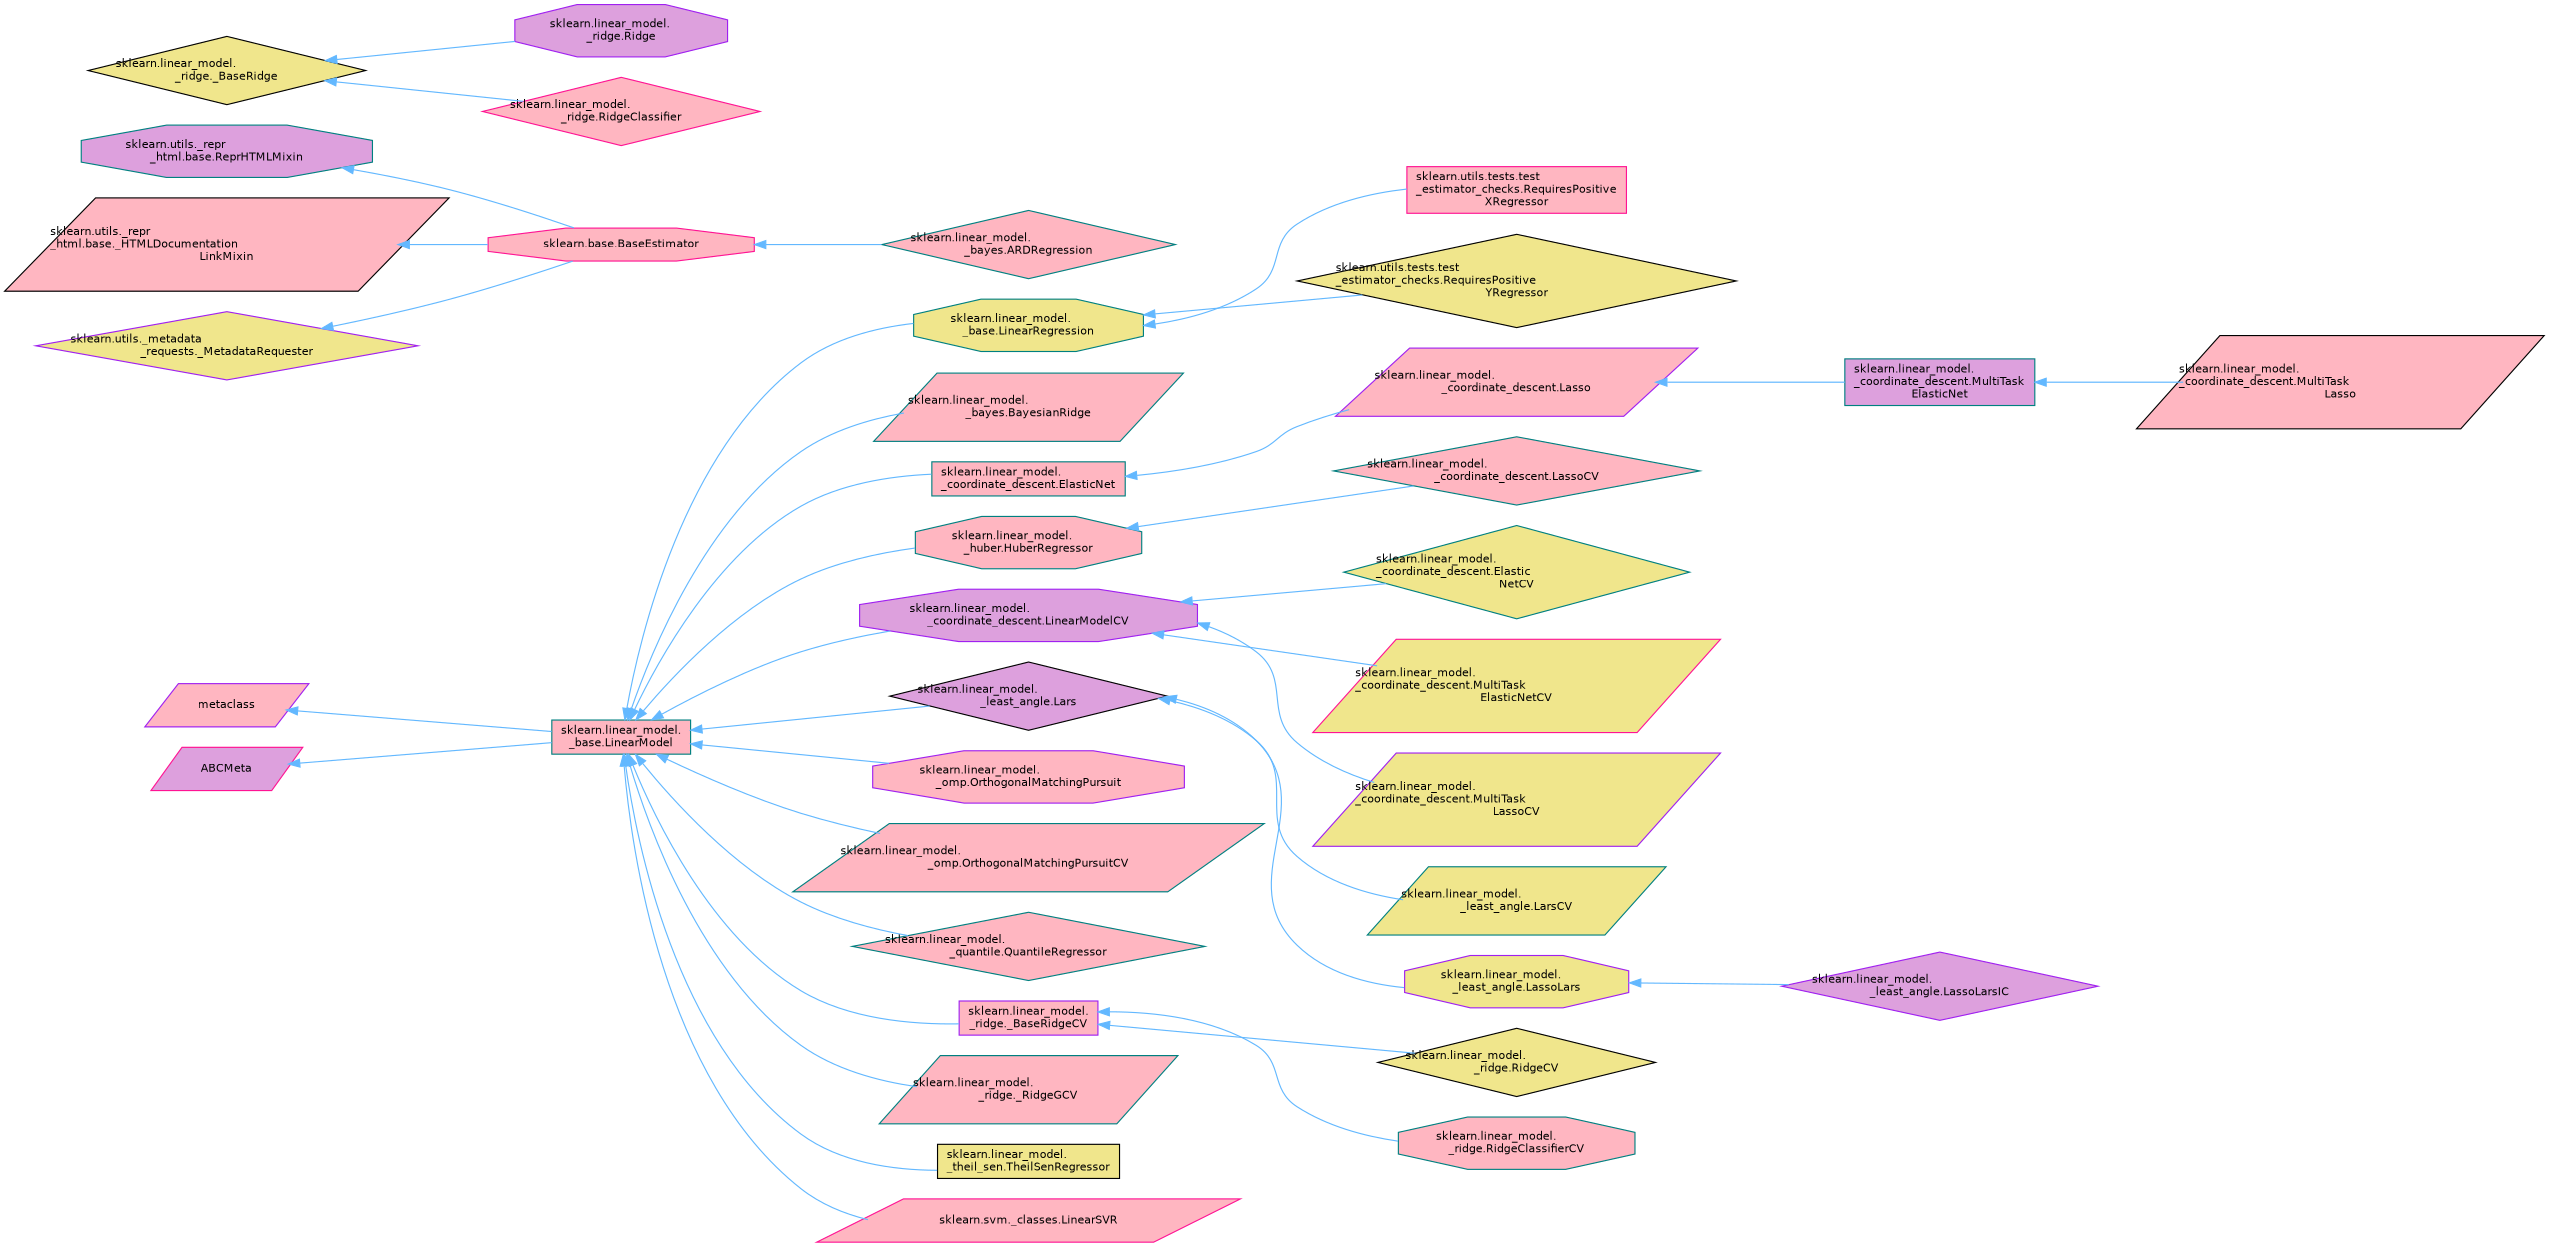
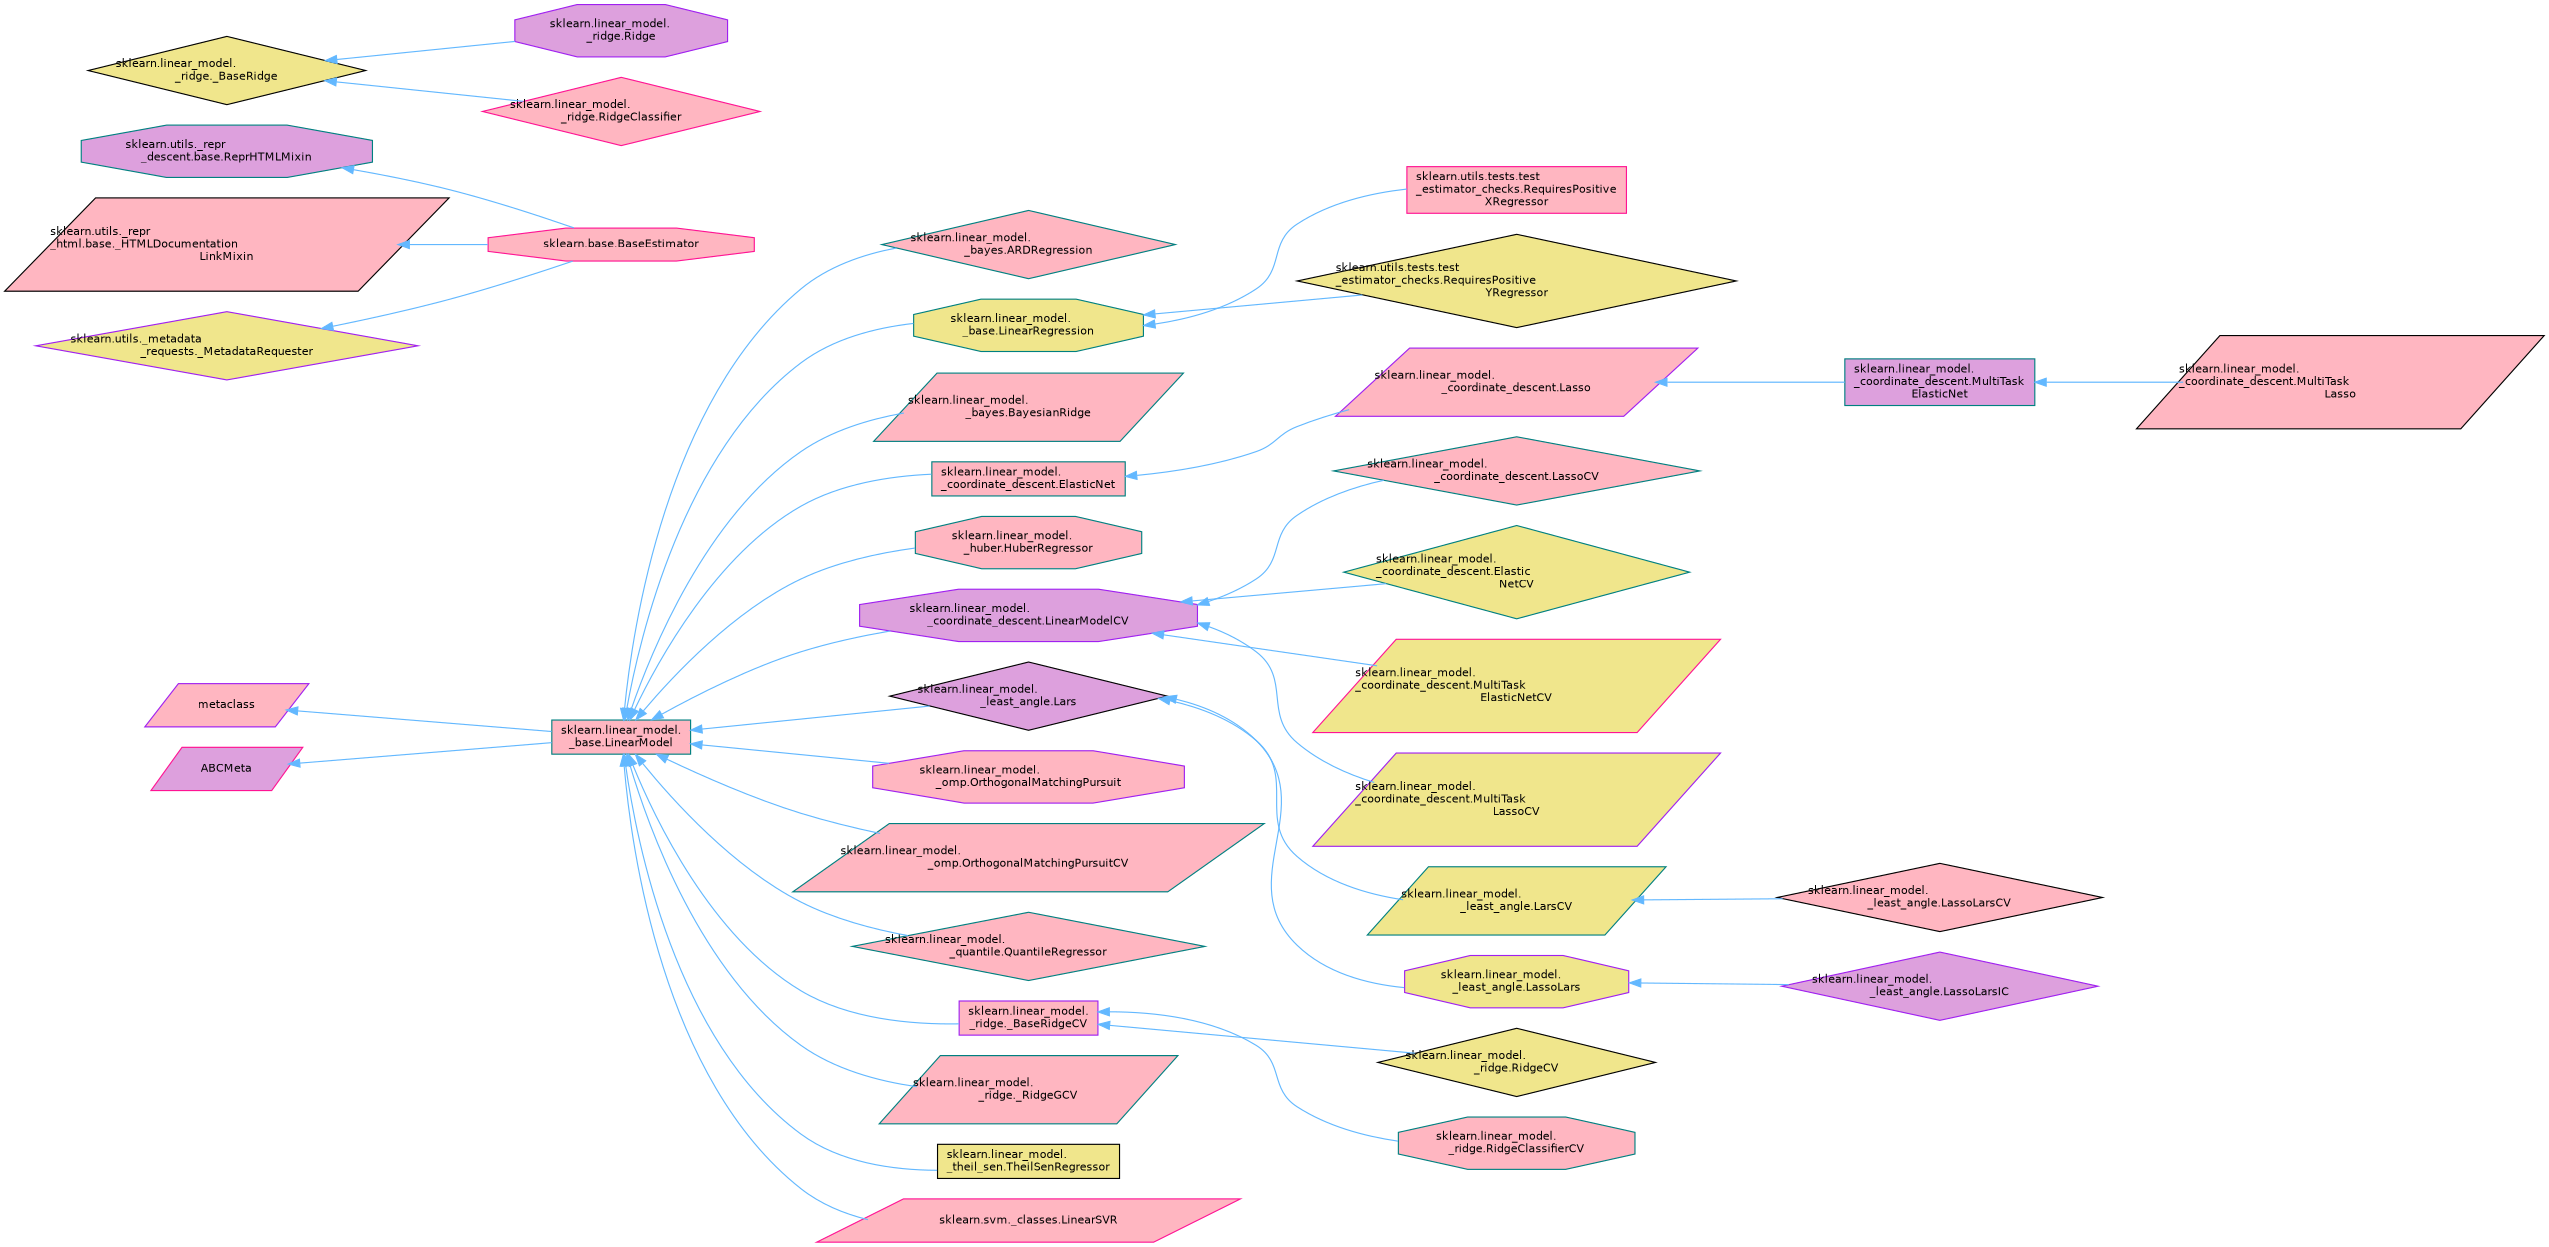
node "sklearn.utils._repr _html.base.ReprHTMLMixin": label "sklearn.utils._repr _html.base.ReprHTMLMixin" -> "sklearn.utils._repr _descent.base.ReprHTMLMixin"
edge "sklearn.linear_model. _bayes.ARDRegression" -> "sklearn.base.BaseEstimator": now "sklearn.linear_model. _bayes.ARDRegression" -> "sklearn.linear_model. _base.LinearModel"
edge "sklearn.linear_model. _coordinate_descent.LassoCV" -> "sklearn.linear_model. _huber.HuberRegressor": now "sklearn.linear_model. _coordinate_descent.LassoCV" -> "sklearn.linear_model. _coordinate_descent.LinearModelCV"
node "sklearn.linear_model. _least_angle.LassoLarsCV": added
